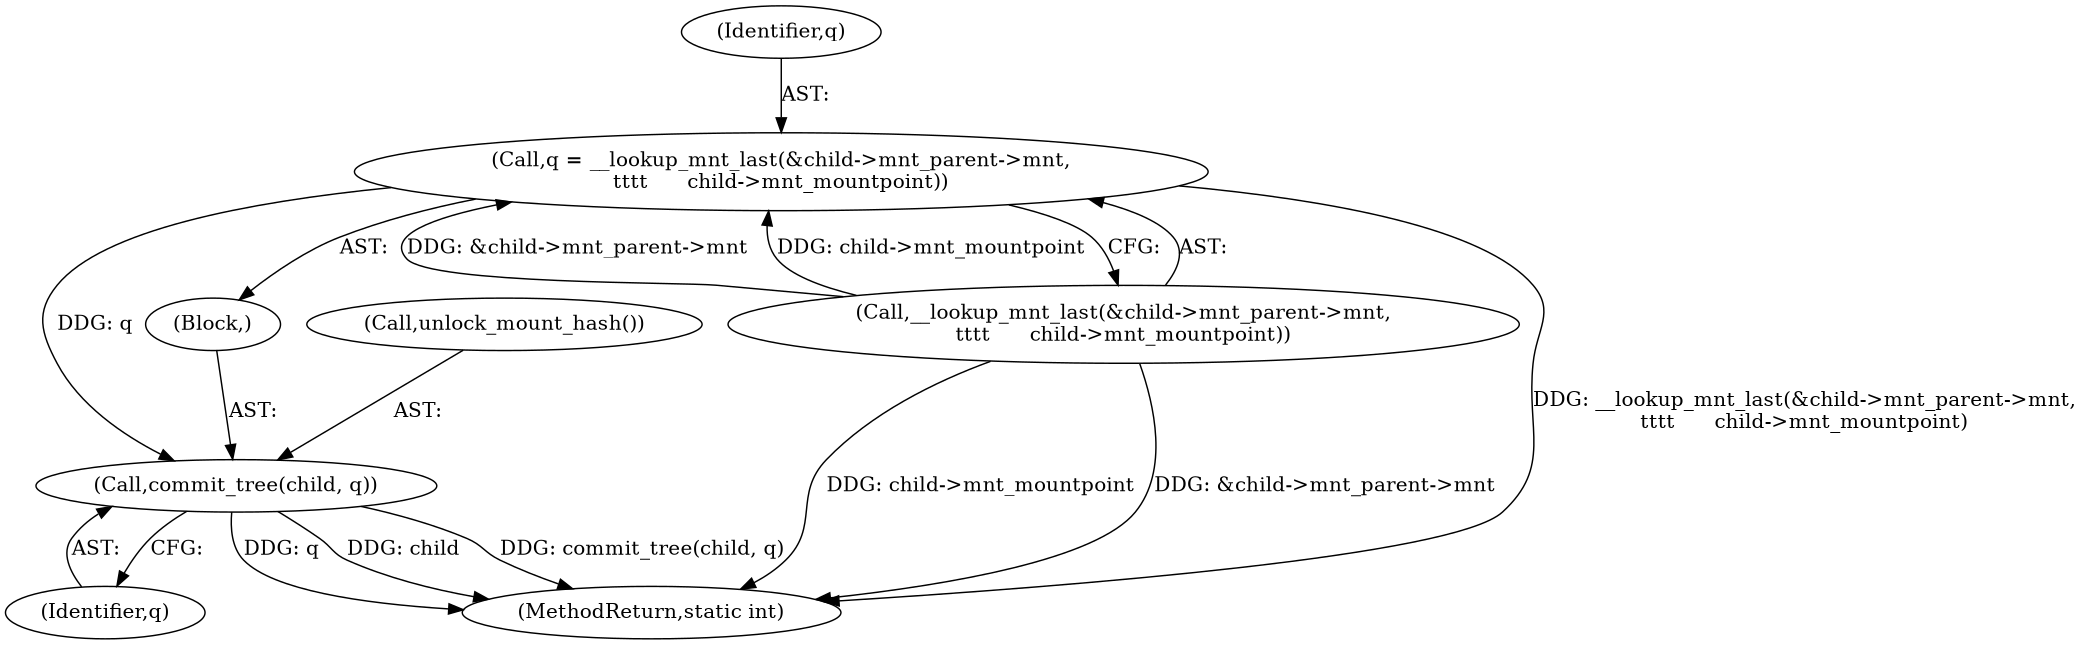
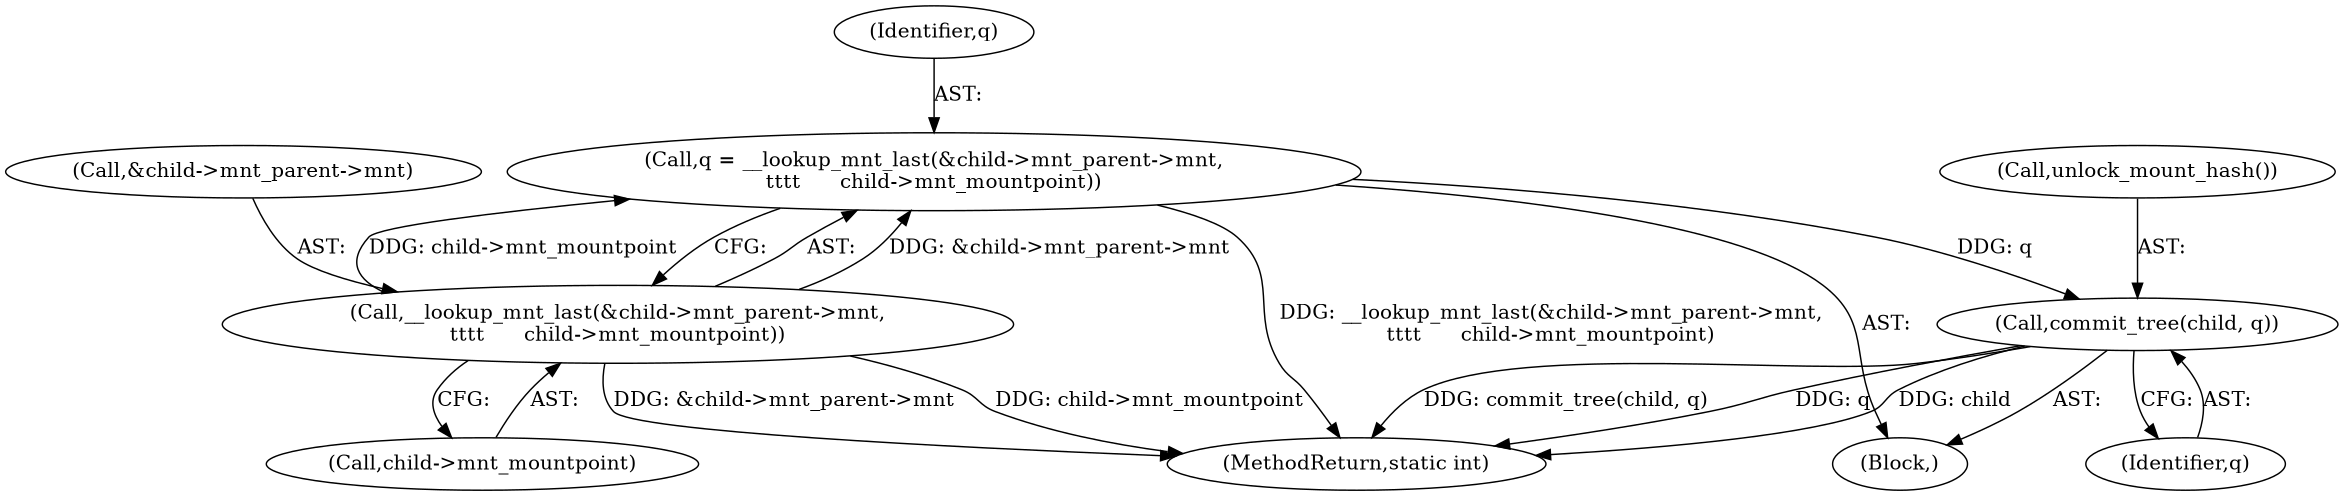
node "(Call,&child->mnt_parent->mnt)": added
edge "(Block,)" -> "(Call,commit_tree(child, q))": reversed
node "(Call,child->mnt_mountpoint)": added
